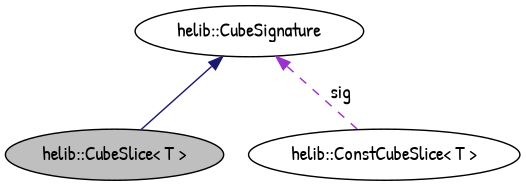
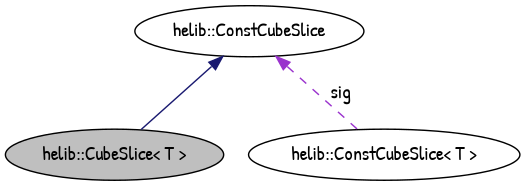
node "helib::CubeSignature": label "helib::CubeSignature" -> "helib::ConstCubeSlice"
